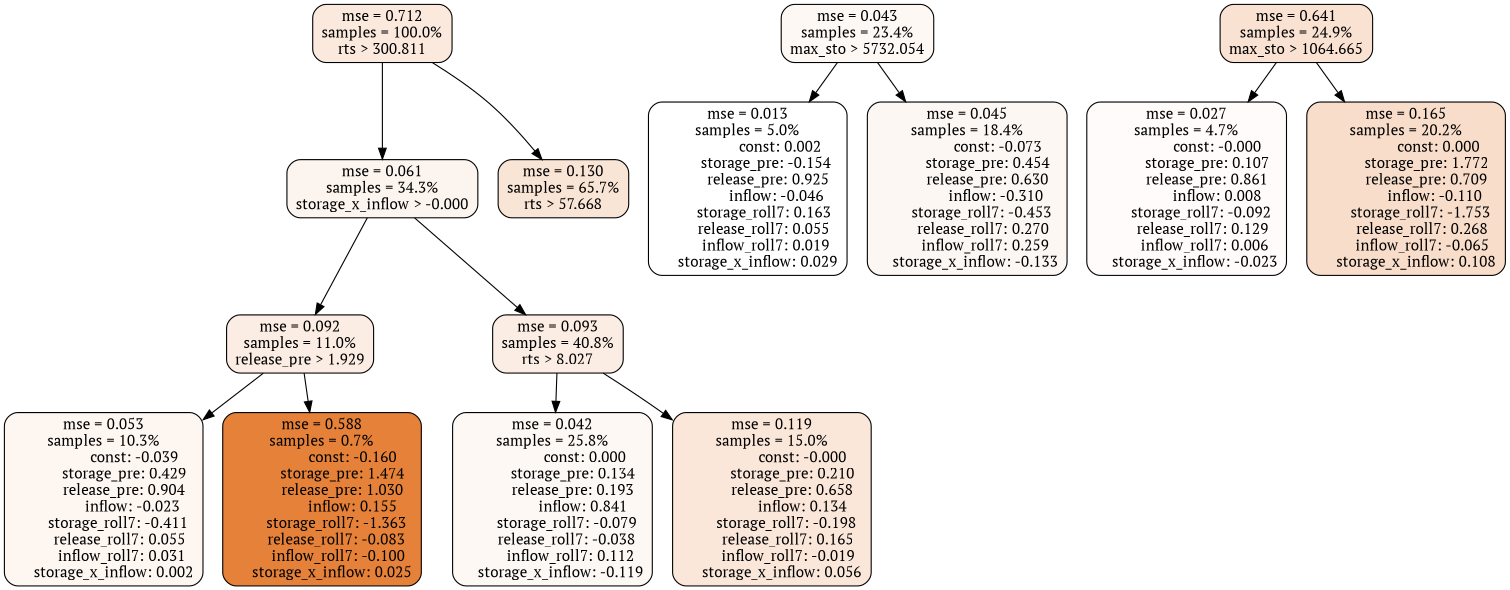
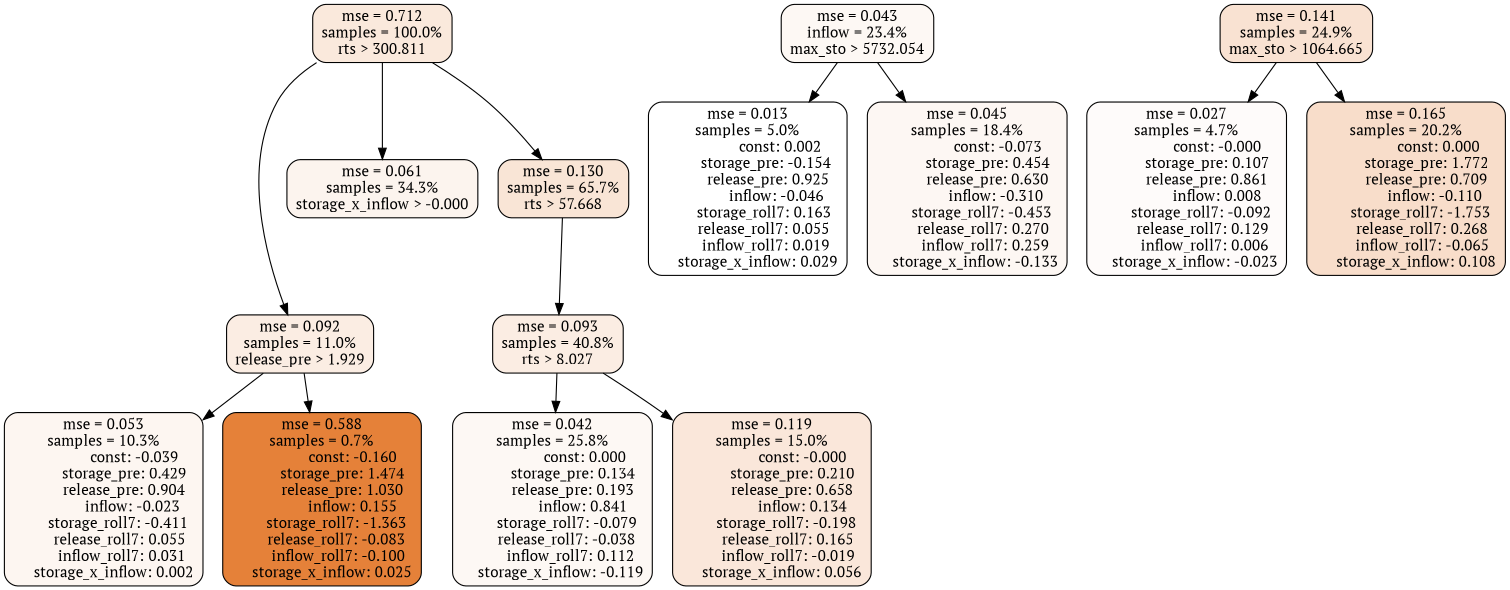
node "mse = 0.043 samples = 23.4% max_sto > 5732.054": label "mse = 0.043 samples = 23.4% max_sto > 5732.054" -> "mse = 0.043 inflow = 23.4% max_sto > 5732.054"
node "mse = 0.641 samples = 24.9% max_sto > 1064.665": label "mse = 0.641 samples = 24.9% max_sto > 1064.665" -> "mse = 0.141 samples = 24.9% max_sto > 1064.665"
edge "mse = 0.061 samples = 34.3% storage_x_inflow > -0.000" -> "mse = 0.092 samples = 11.0% release_pre > 1.929": now "mse = 0.712 samples = 100.0% rts > 300.811" -> "mse = 0.092 samples = 11.0% release_pre > 1.929"
edge "mse = 0.061 samples = 34.3% storage_x_inflow > -0.000" -> "mse = 0.093 samples = 40.8% rts > 8.027": now "mse = 0.130 samples = 65.7% rts > 57.668" -> "mse = 0.093 samples = 40.8% rts > 8.027"
